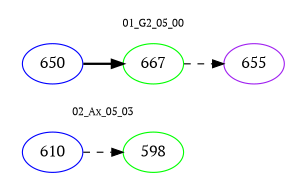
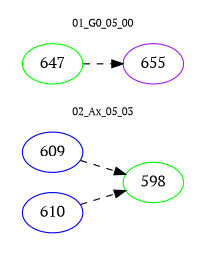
cluster "01_G2_05_00": label "01_G2_05_00" -> "01_G0_05_00"
node "650": removed
node "667": label "667" -> "647"
node "609": added
